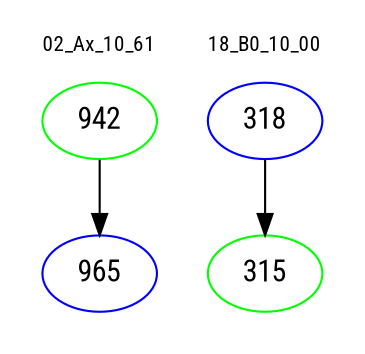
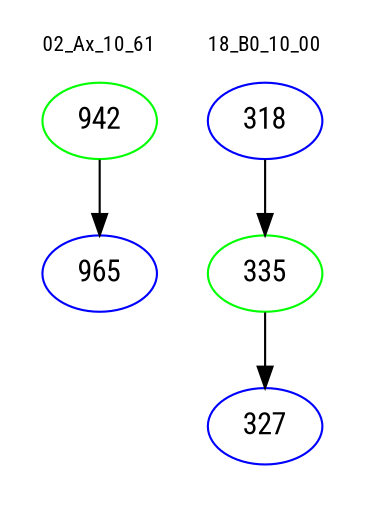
node "315": label "315" -> "335"
node "327": added
